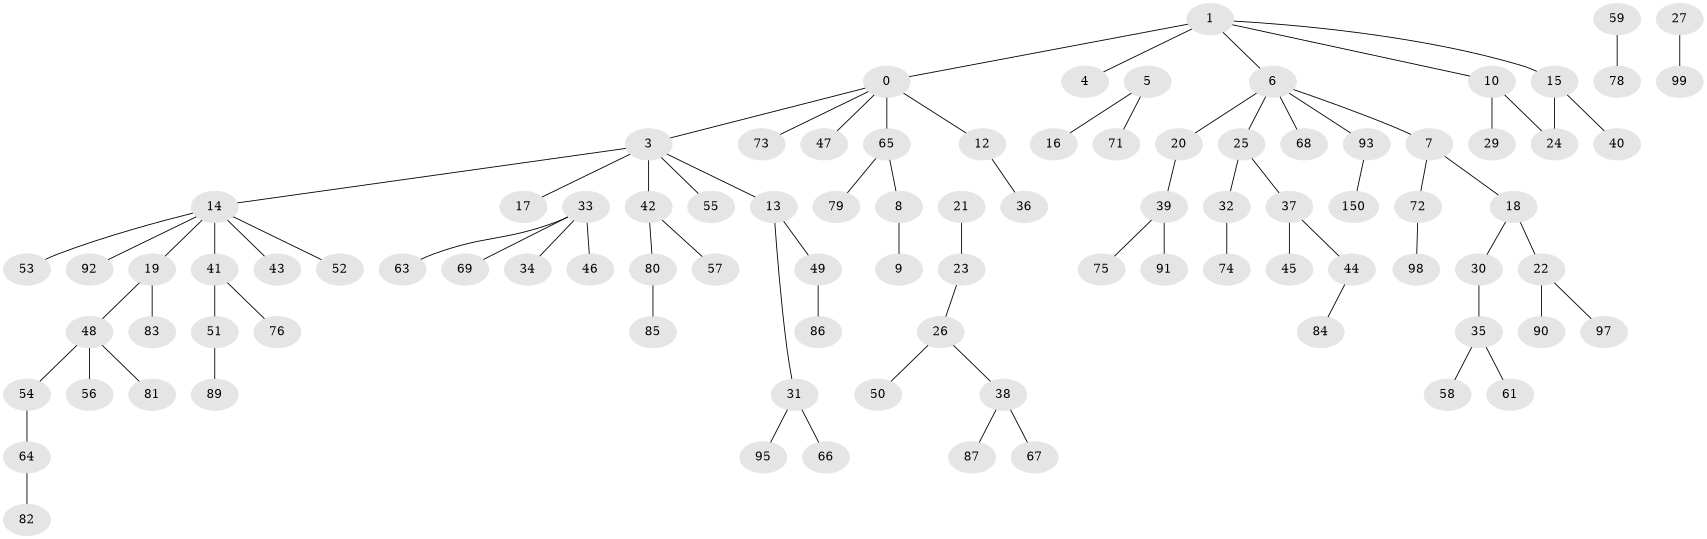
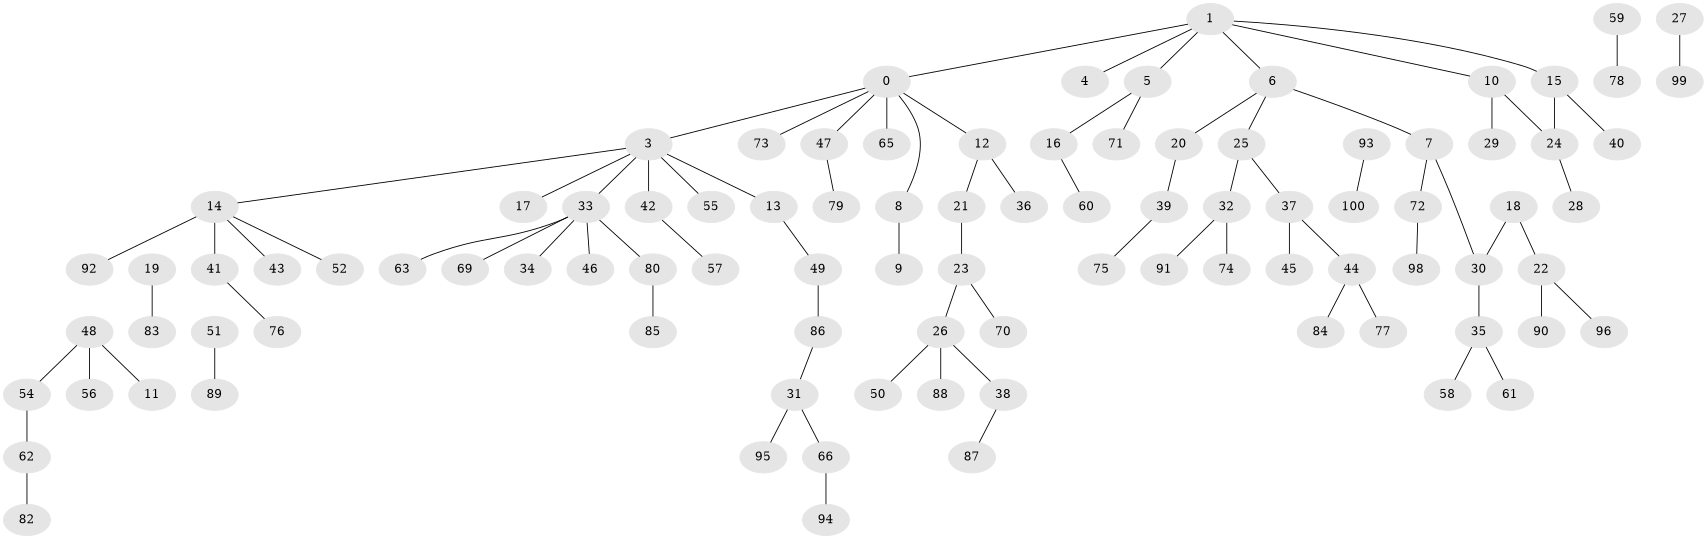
edge "1" -- "5": added
edge "6" -- "93": removed
node "68": removed
edge "65" -- "8": now "0" -- "8"
edge "3" -- "33": added
edge "65" -- "79": now "47" -- "79"
edge "12" -- "21": added
edge "7" -- "18": now "7" -- "30"
node "60": added
node "150": label "150" -> "100"
node "28": added
edge "14" -- "19": removed
edge "42" -- "80": now "33" -- "80"
edge "39" -- "91": now "32" -- "91"
node "53": removed
edge "19" -- "48": removed
edge "41" -- "51": removed
edge "13" -- "31": now "86" -- "31"
node "70": added
node "77": added
node "97": label "97" -> "96"
node "81": label "81" -> "11"
node "88": added
node "64": label "64" -> "62"
node "67": removed
node "94": added
